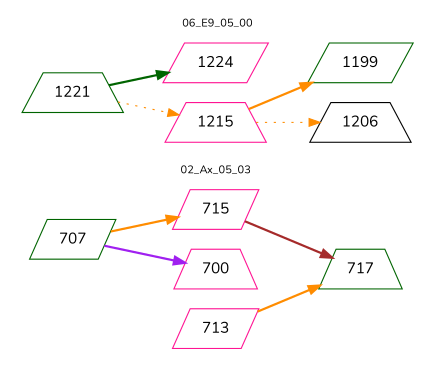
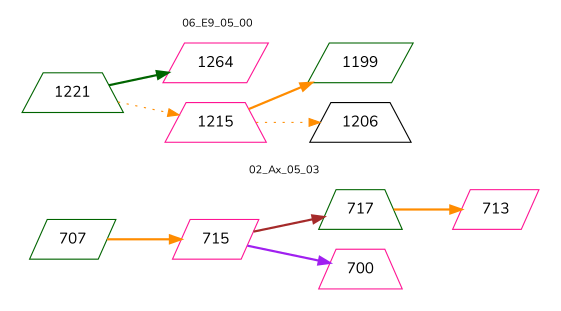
node "1224": label "1224" -> "1264"
edge "707" -> "700": now "715" -> "700"
edge "713" -> "717": reversed
